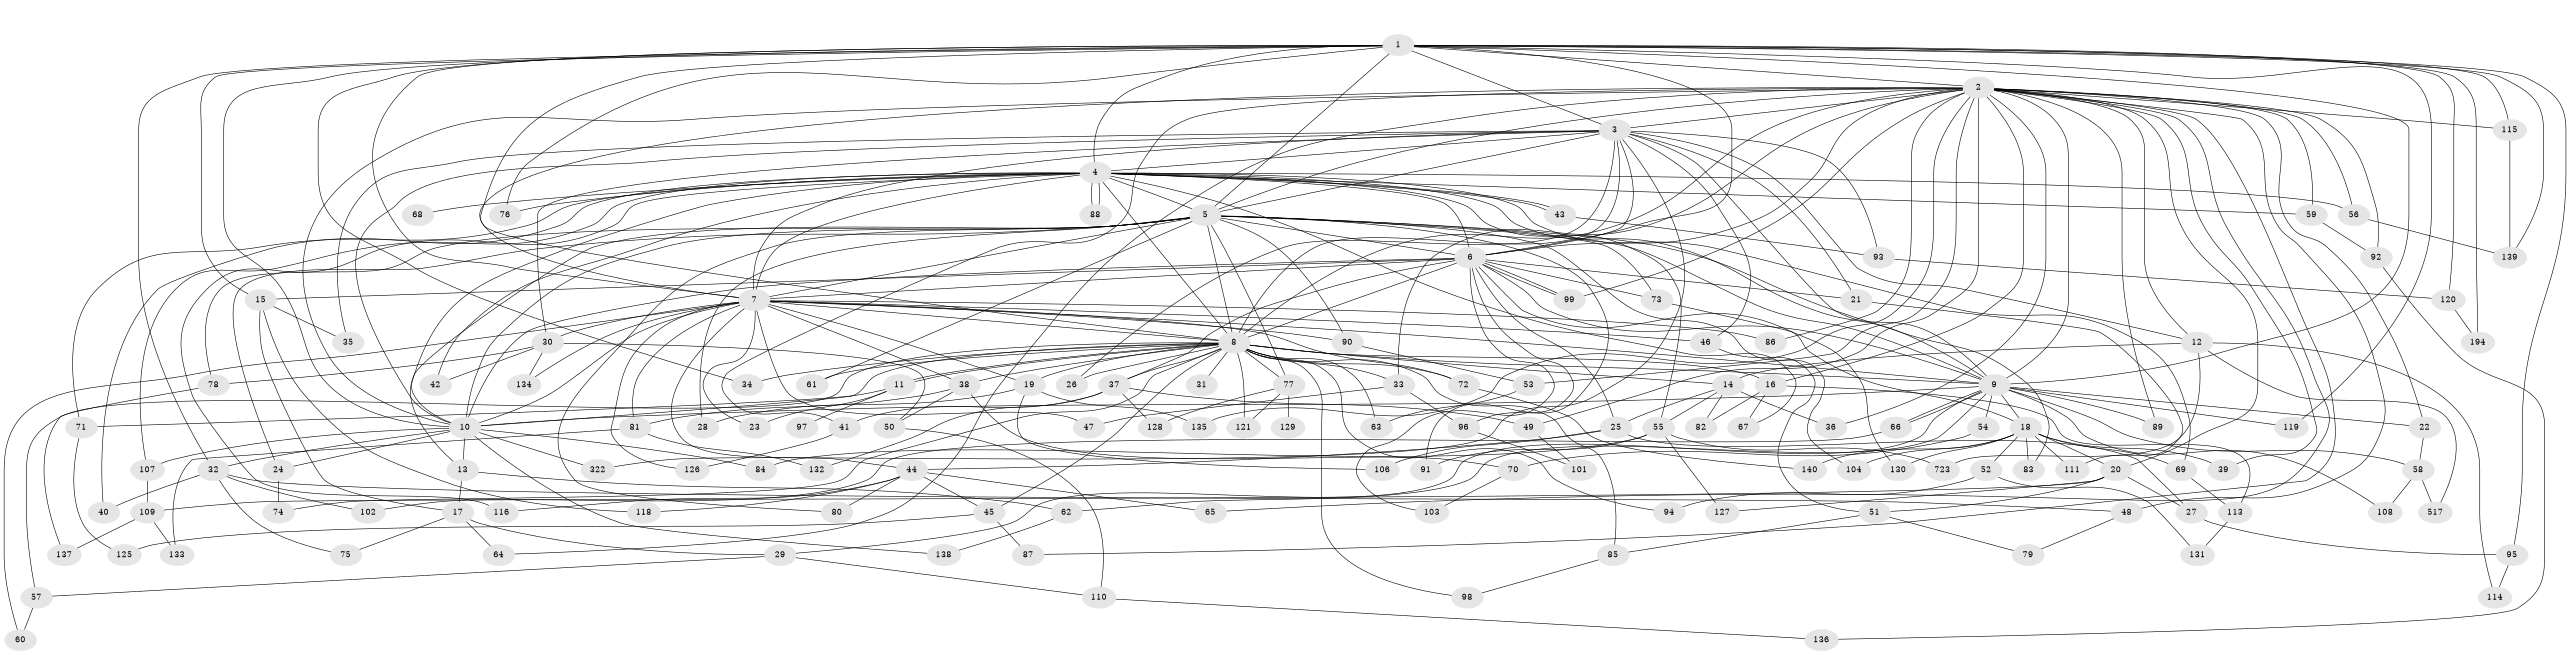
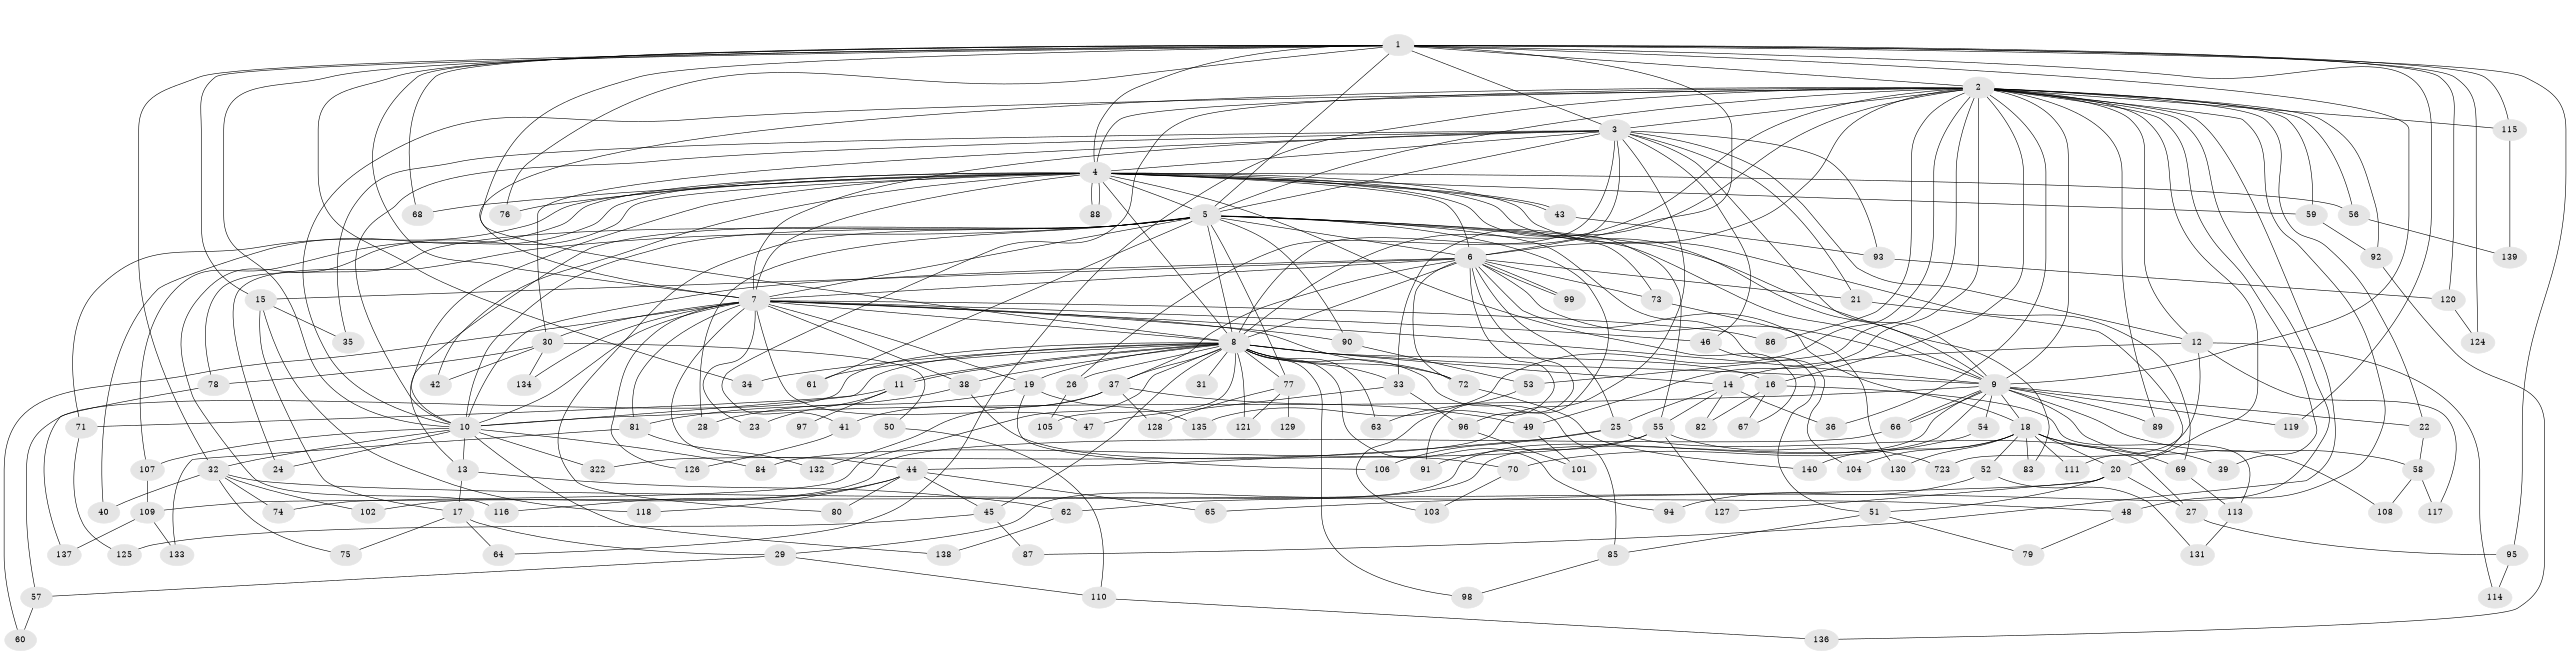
edge "1" -- "139": now "1" -- "68"
edge "3" -- "6": now "72" -- "6"
edge "2" -- "99": now "2" -- "4"
node "194": label "194" -> "124"
edge "38" -- "50": removed
node "105": added
edge "24" -- "74": now "32" -- "74"
node "517": label "517" -> "117"
